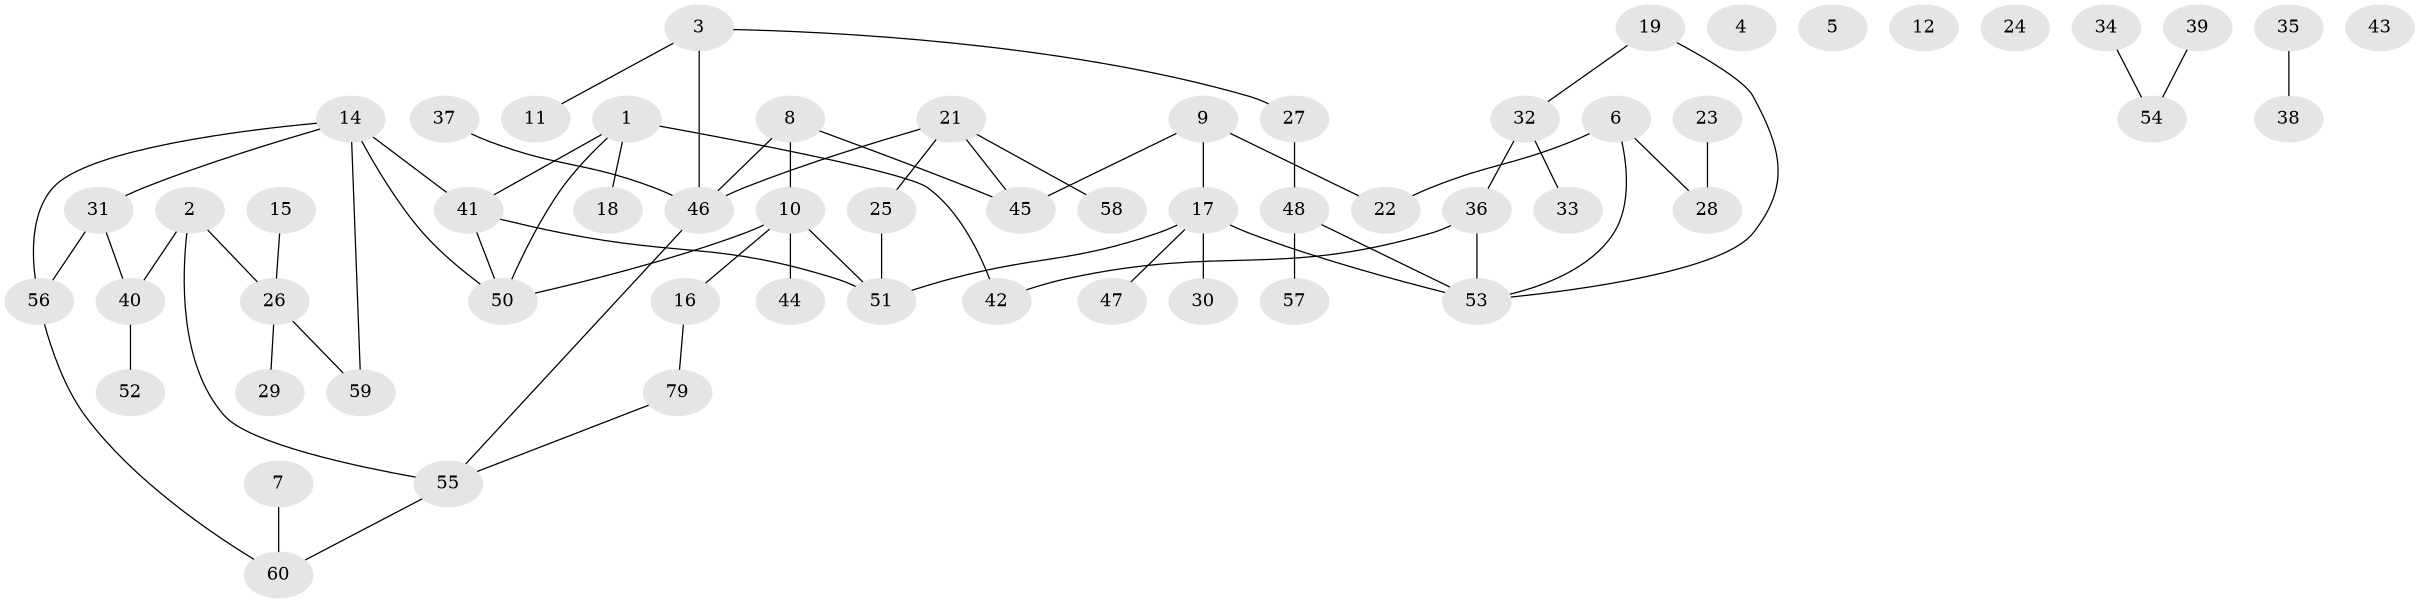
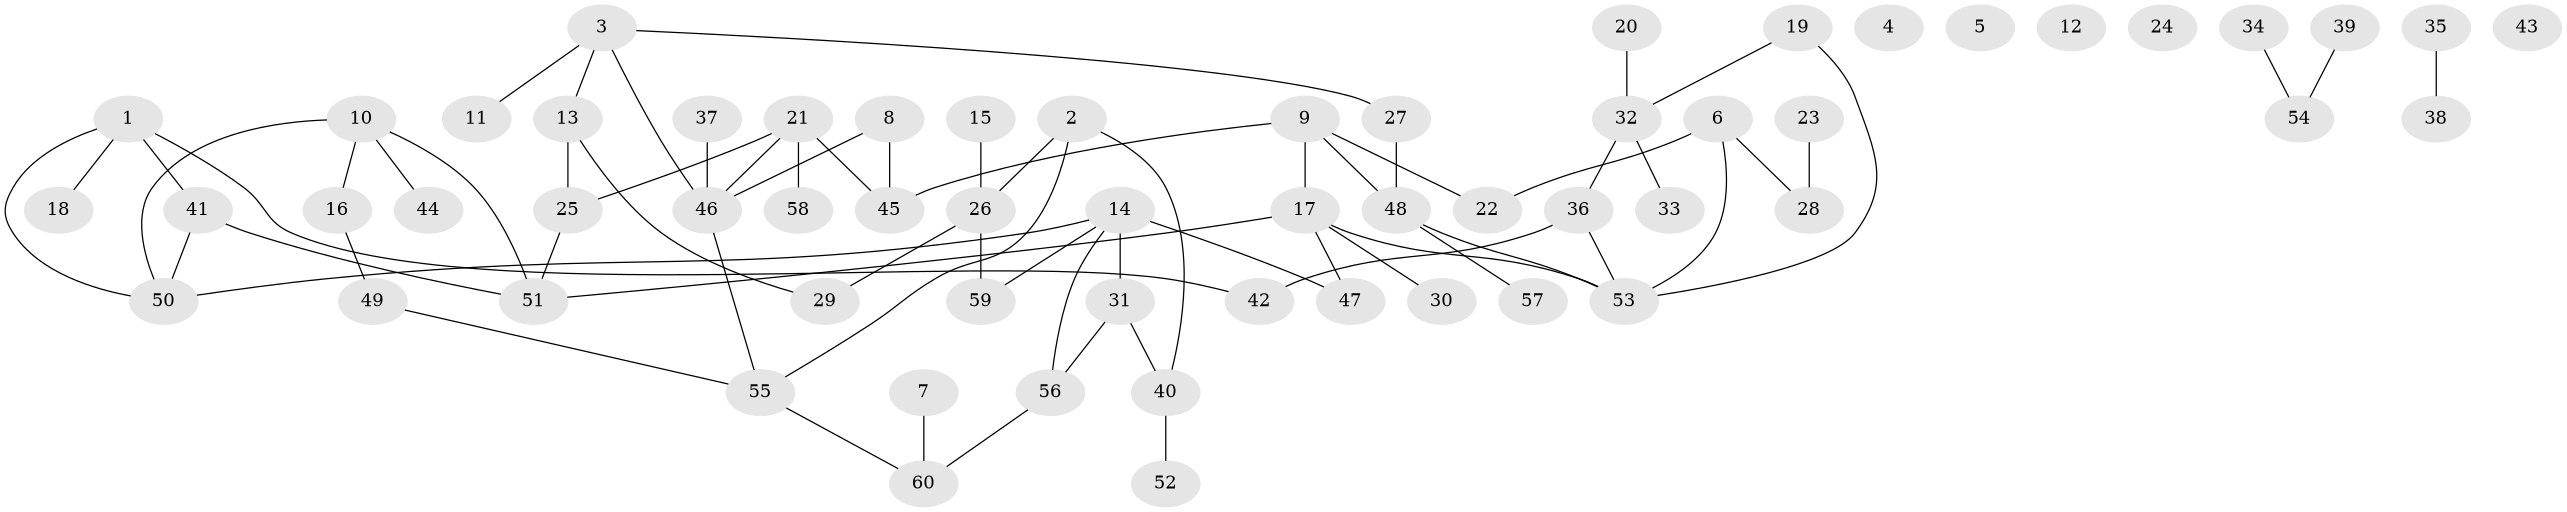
node "20": added
node "13": added
edge "8" -- "10": removed
edge "14" -- "41": now "14" -- "47"
edge "9" -- "48": added
node "79": label "79" -> "49"
